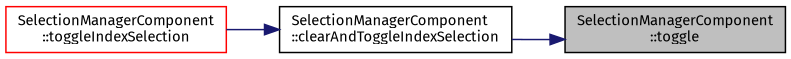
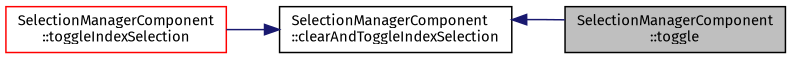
edge "SelectionManagerComponent ::clearAndToggleIndexSelection" -> "SelectionManagerComponent ::toggle": reversed
